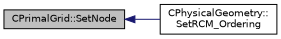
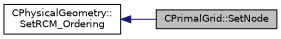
edge "CPhysicalGeometry:: SetRCM_Ordering" -> "CPrimalGrid::SetNode": reversed
